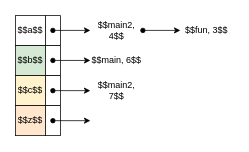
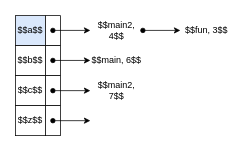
node "$$a$$": fillcolor #ffffff -> #dae8fc
node "$$b$$": fillcolor #d5e8d4 -> #ffffff
node "$$c$$": fillcolor #fff2cc -> #ffffff
node "$$z$$": fillcolor #ffe6cc -> #ffffff
